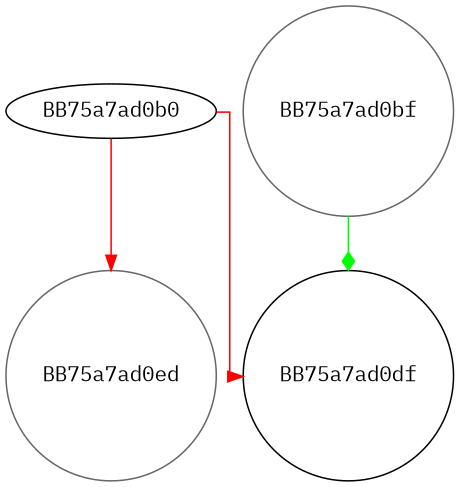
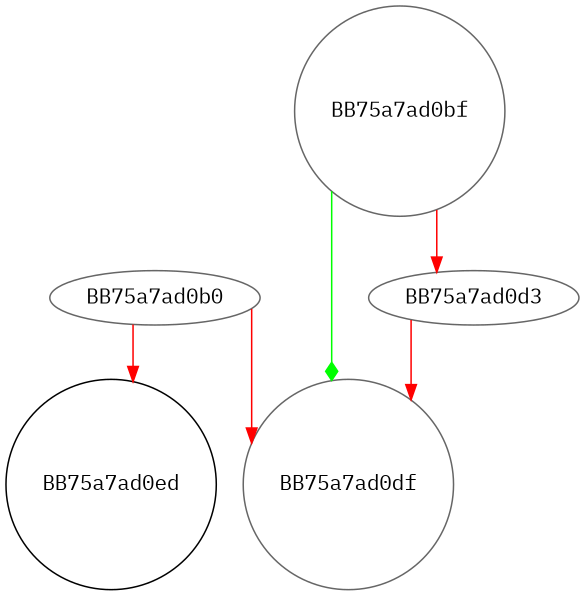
node "BB75a7ad0b0": color black -> gray40
node "BB75a7ad0d3": added
node "BB75a7ad0ed": color gray40 -> black
node "BB75a7ad0df": color black -> gray40
